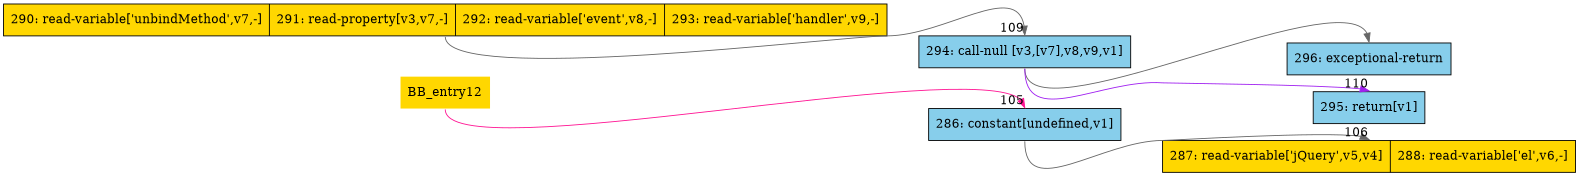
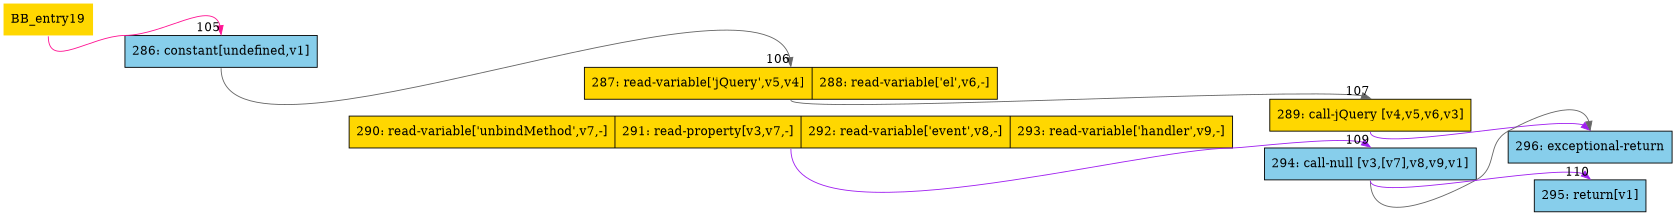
edge "290: read-variable['unbindMethod',v7,-]" -> "294: call-null [v3,[v7],v8,v9,v1]": color gray40 -> purple
node "BB_entry12": label "BB_entry12" -> "BB_entry19"
node "289: call-jQuery [v4,v5,v6,v3]": added
